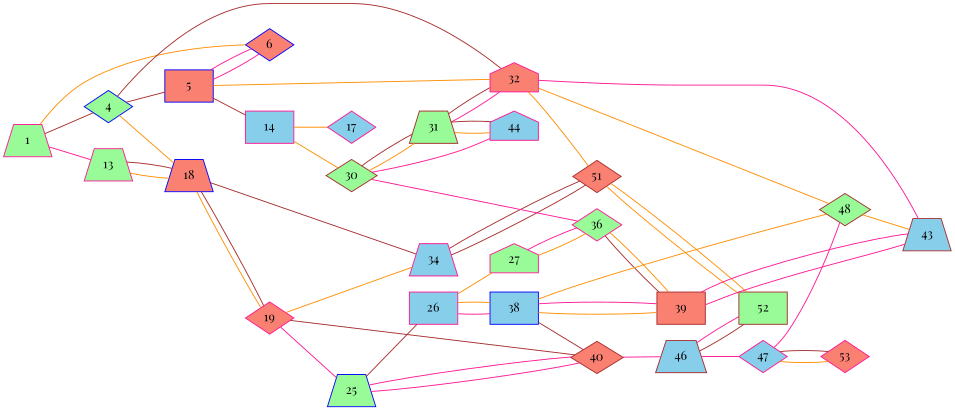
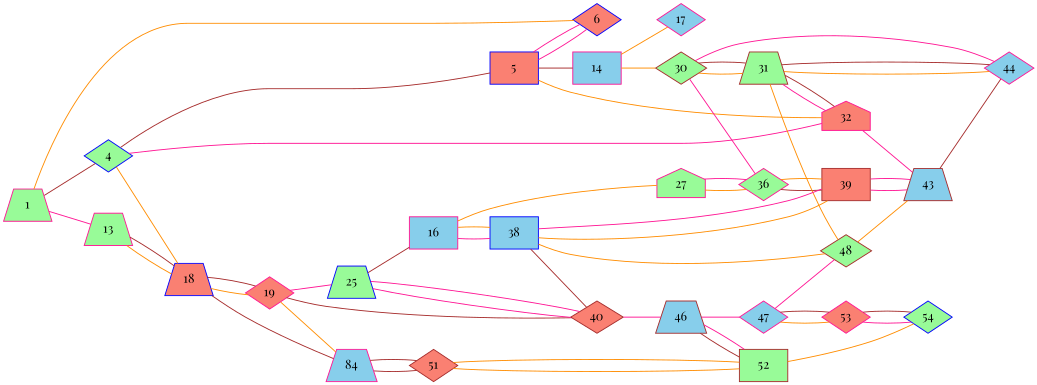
edge "32" -- "4": color brown -> deeppink
edge "44" -- "43": added
node "44": shape house -> diamond
edge "32" -- "51": removed
edge "32" -- "48": now "31" -- "48"
node "34": label "34" -> "84"
node "26": label "26" -> "16"
node "54": added
